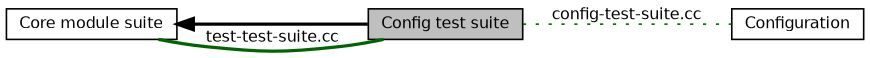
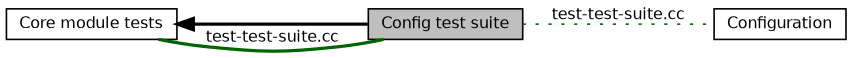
edge "Config test suite" -- "Configuration": label "config-test-suite.cc" -> "test-test-suite.cc"
node "Core module suite": label "Core module suite" -> "Core module tests"
